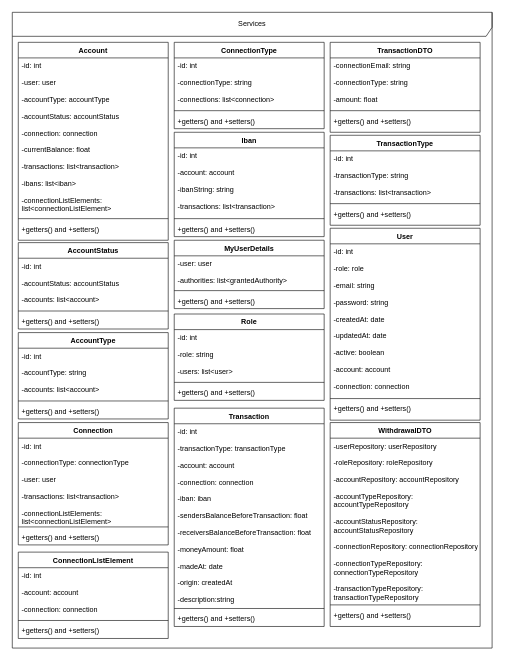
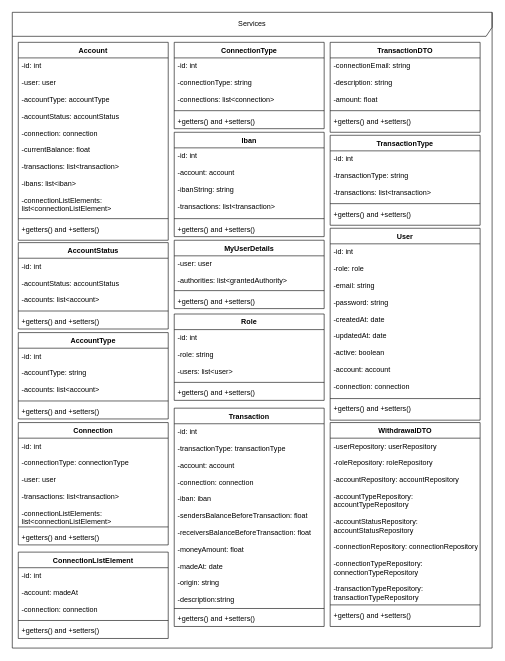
node "-connectionEmail: string -connectionType: string -amount: float": label "-connectionEmail: string -connectionType: string -amount: float" -> "-connectionEmail: string -description: string -amount: float"
node "-id: int -transactionType: transactionType -account: account -connection: connection -iban: iban -sendersBalanceBeforeTransaction: float -receiversBalanceBeforeTransaction: float -moneyAmount: float -madeAt: date -origin: createdAt -description:string": label "-id: int -transactionType: transactionType -account: account -connection: connection -iban: iban -sendersBalanceBeforeTransaction: float -receiversBalanceBeforeTransaction: float -moneyAmount: float -madeAt: date -origin: createdAt -description:string" -> "-id: int -transactionType: transactionType -account: account -connection: connection -iban: iban -sendersBalanceBeforeTransaction: float -receiversBalanceBeforeTransaction: float -moneyAmount: float -madeAt: date -origin: string -description:string"
node "-id: int -account: account -connection: connection": label "-id: int -account: account -connection: connection" -> "-id: int -account: madeAt -connection: connection"
